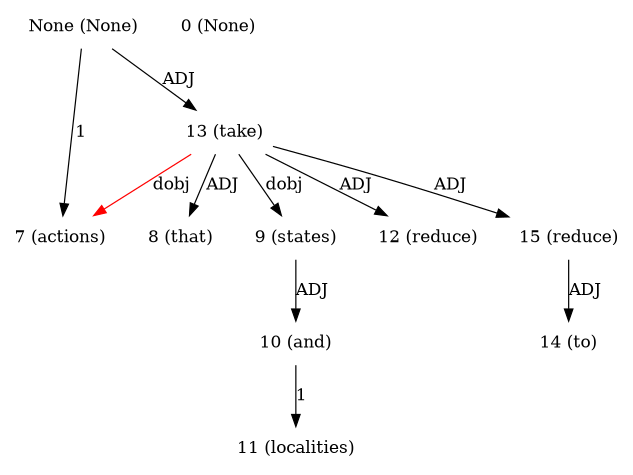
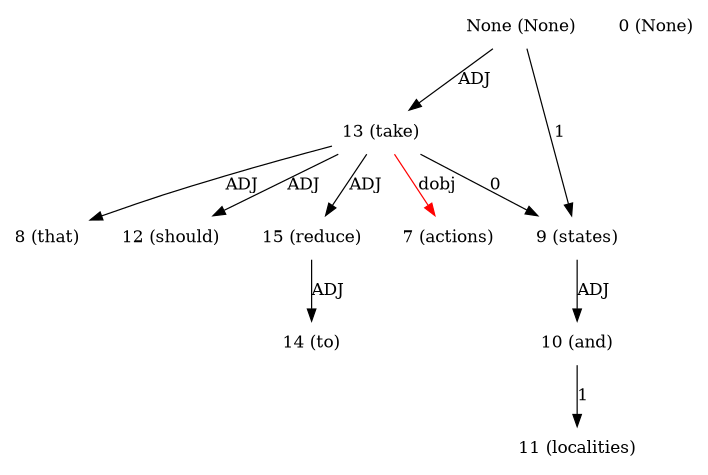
edge "None (None)" -> "7 (actions)": now "None (None)" -> "9 (states)"
edge "13 (take)" -> "9 (states)": label "dobj" -> "0"
node "12 (reduce)": label "12 (reduce)" -> "12 (should)"
